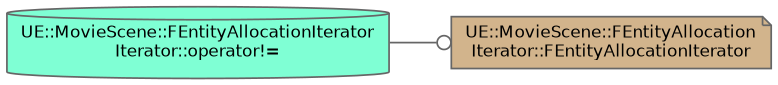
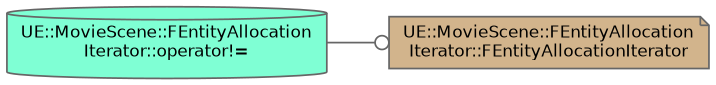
node "UE::MovieScene::FEntityAllocationIterator Iterator::operator!=": label "UE::MovieScene::FEntityAllocationIterator Iterator::operator!=" -> "UE::MovieScene::FEntityAllocation Iterator::operator!="
